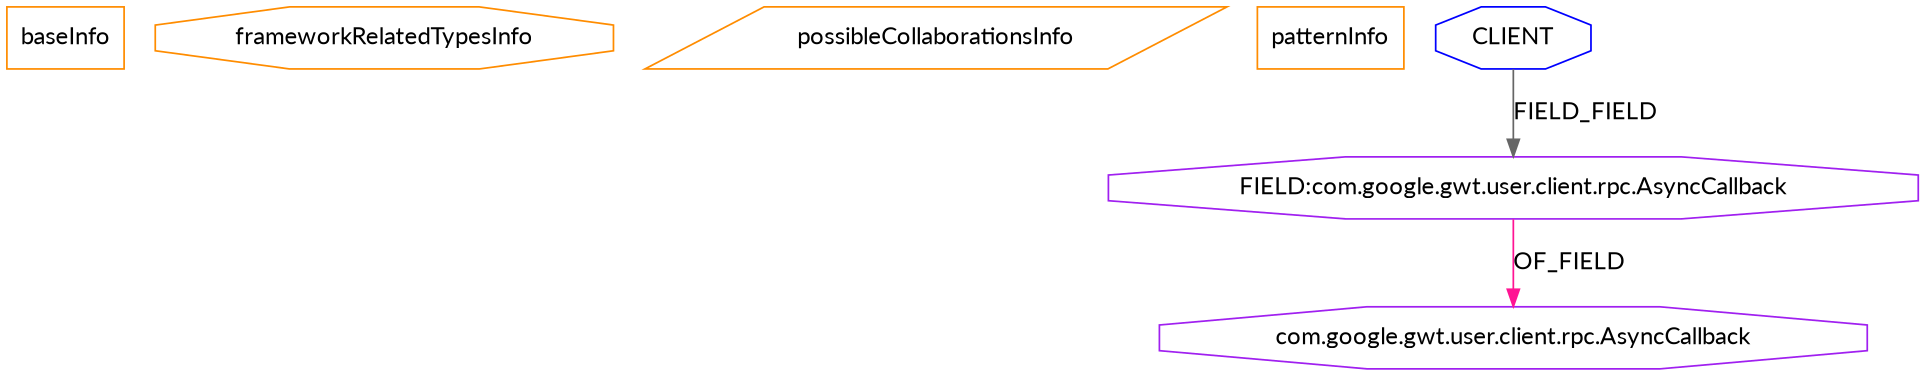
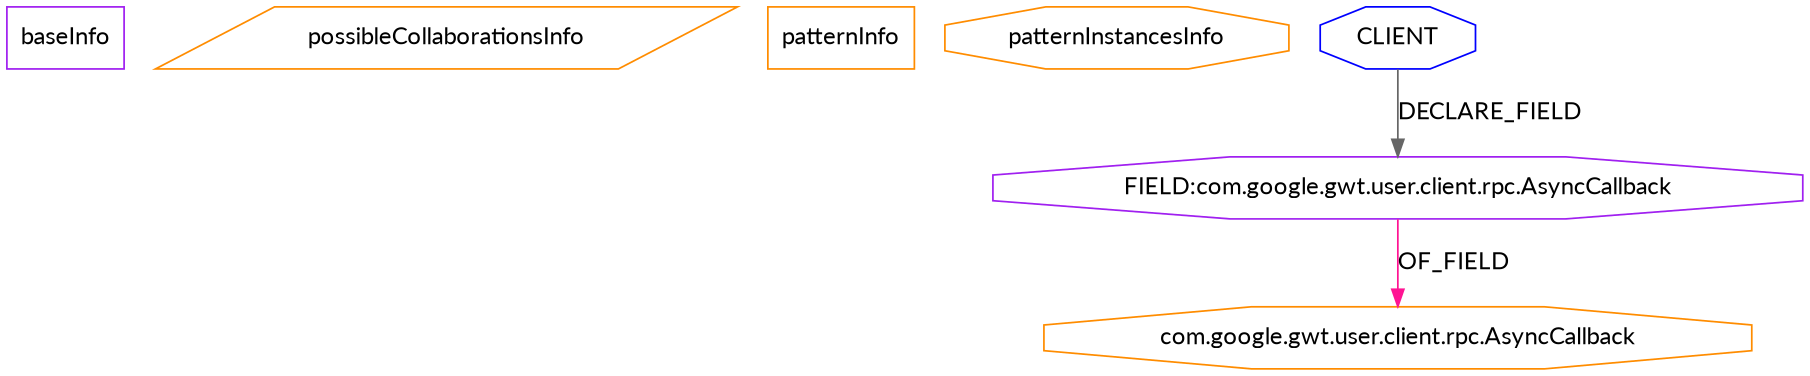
node "baseInfo": color darkorange -> purple
node "frameworkRelatedTypesInfo": removed
node "patternInstancesInfo": added
edge "CLIENT" -> "FIELD:com.google.gwt.user.client.rpc.AsyncCallback": label "FIELD_FIELD" -> "DECLARE_FIELD"
node "com.google.gwt.user.client.rpc.AsyncCallback": color purple -> darkorange
